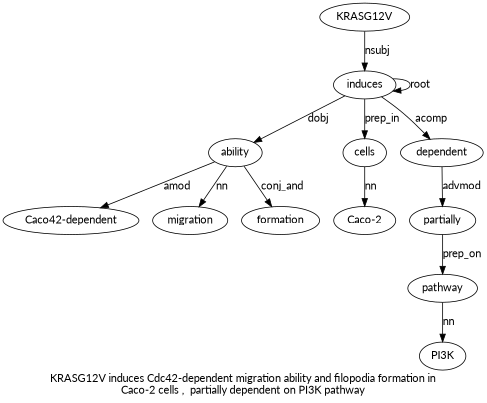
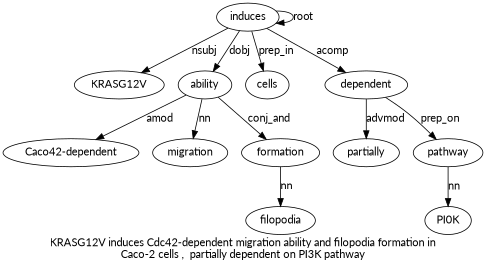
edge "KRASG12V" -> "induces": reversed
node "filopodia": added
node "Caco-2": removed
edge "partially" -> "pathway": now "dependent" -> "pathway"
node "PI3K": label "PI3K" -> "PI0K"
